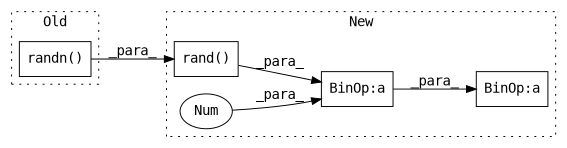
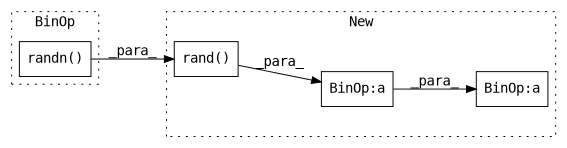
cluster "Old": label "Old" -> "BinOp"
node "Num": removed
